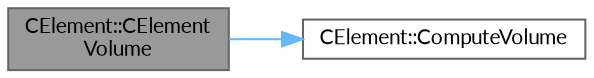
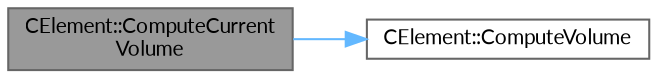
node "CElement::CElement Volume": label "CElement::CElement Volume" -> "CElement::ComputeCurrent Volume"
